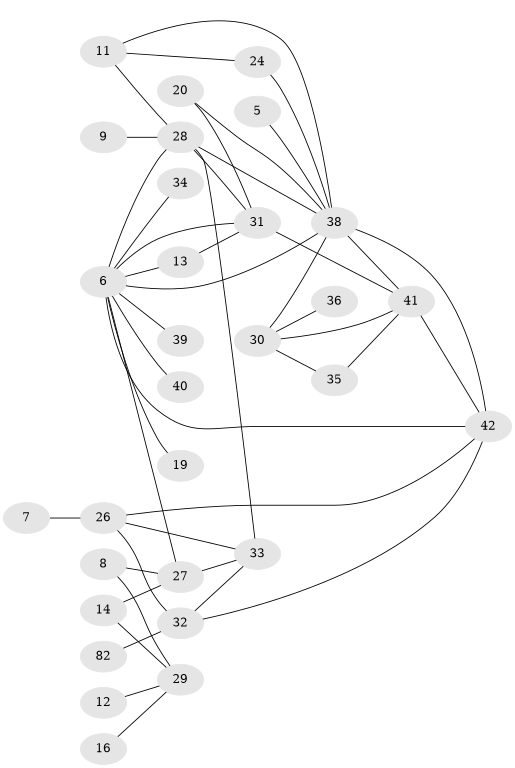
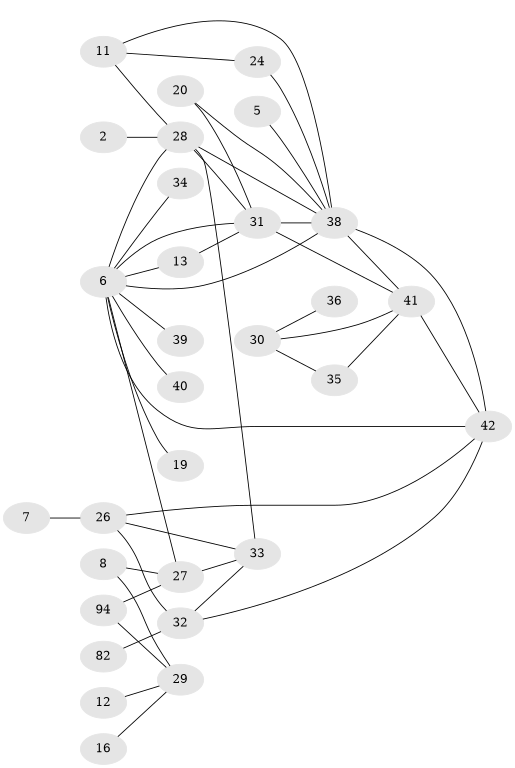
node "9": label "9" -> "2"
edge "38" -- "30": now "38" -- "31"
node "14": label "14" -> "94"
